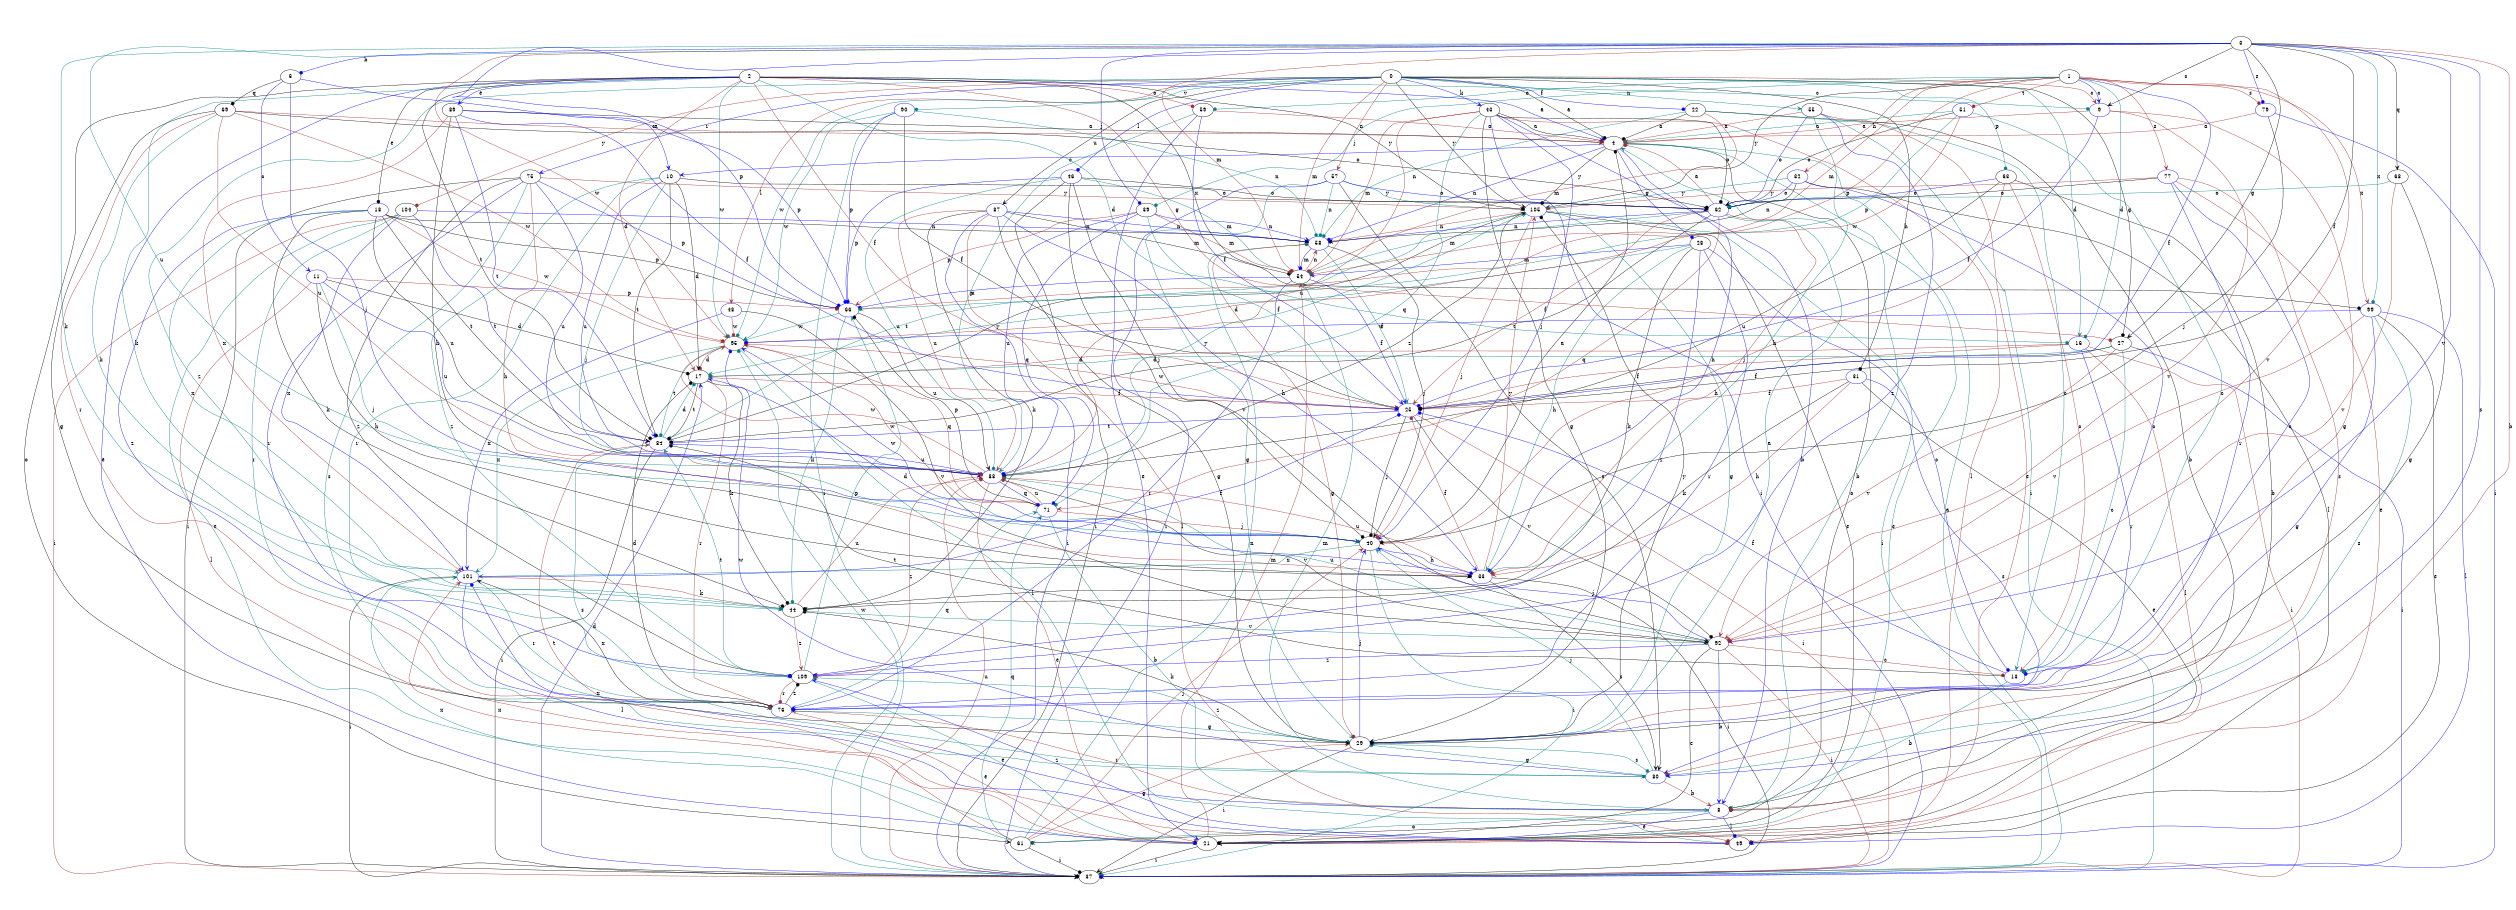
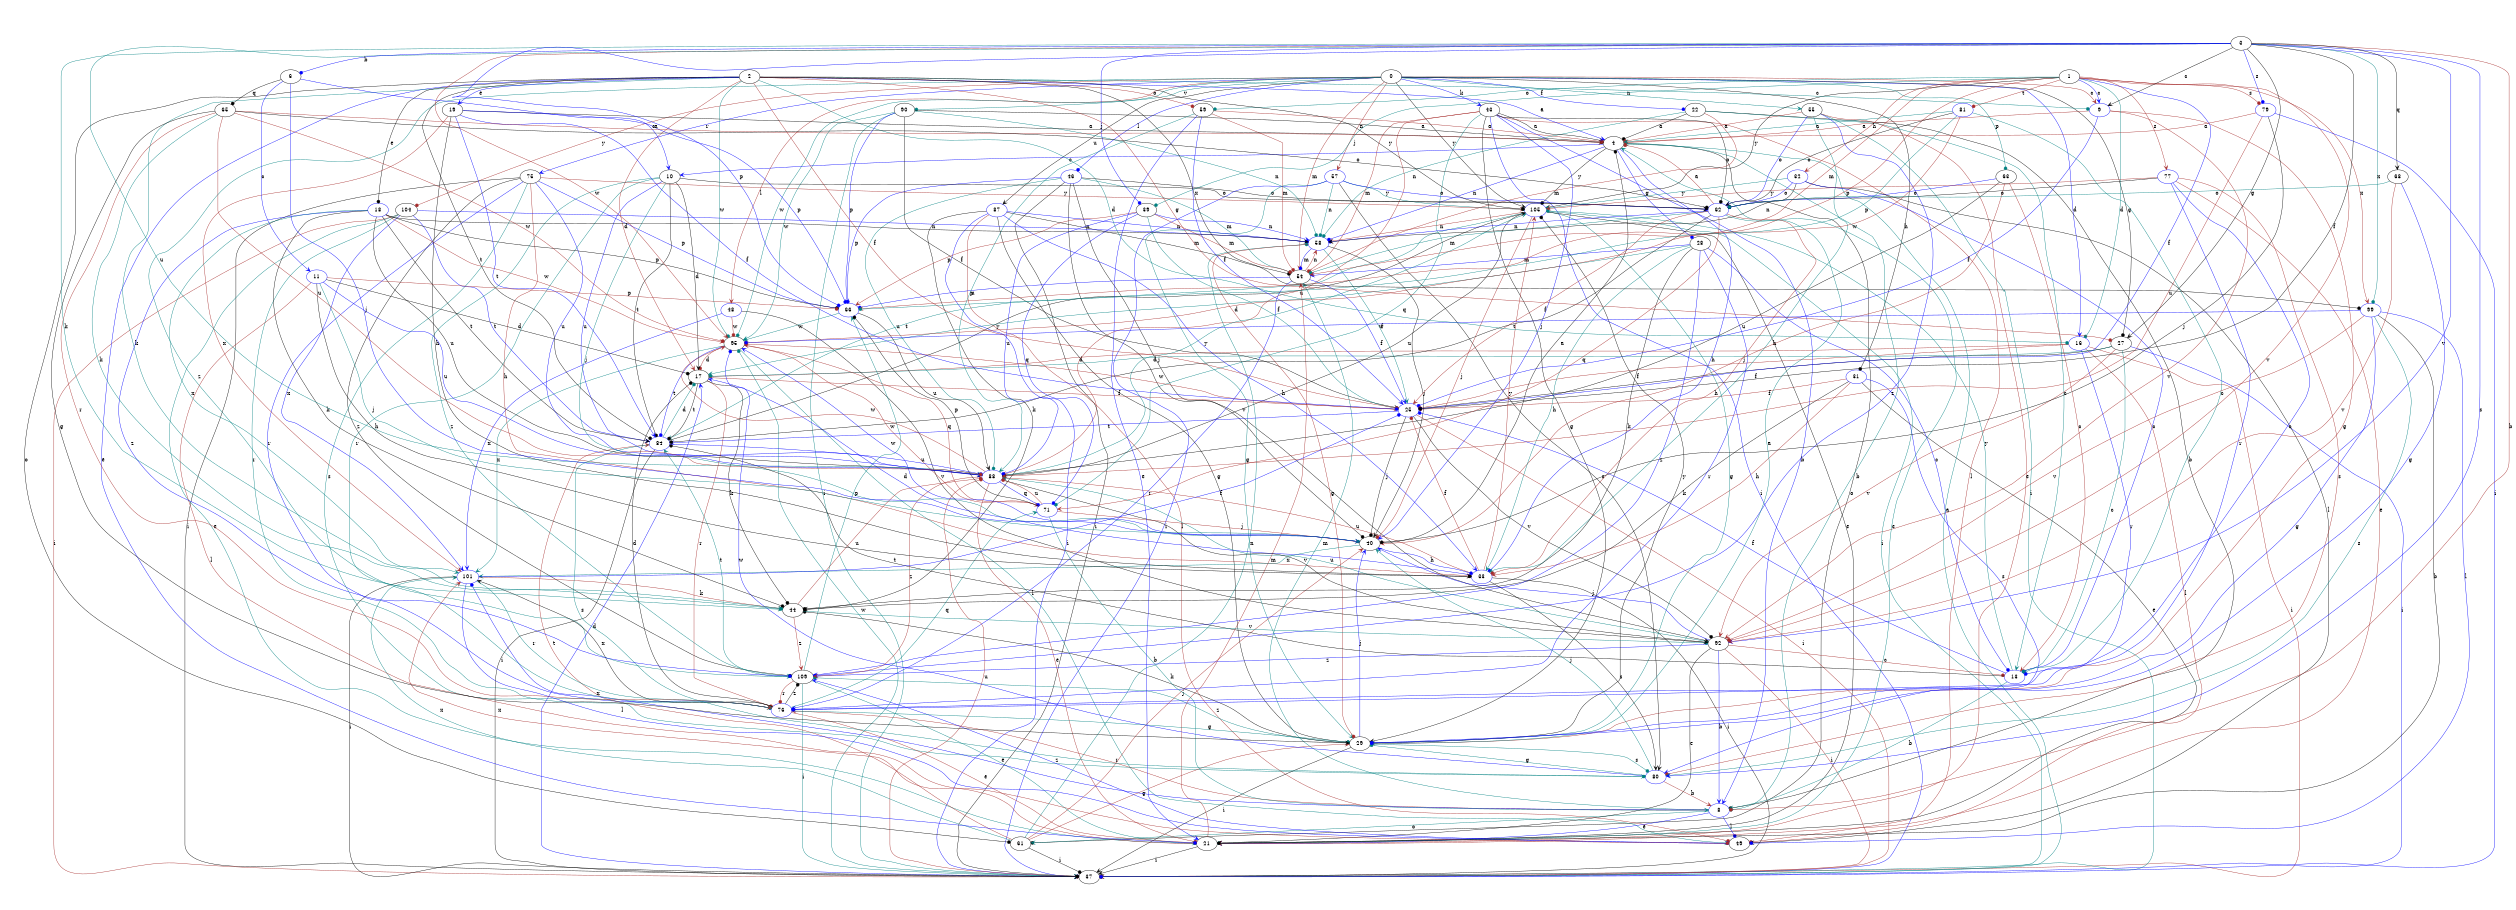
edge "3" -> "54": now "59" -> "54"
edge "0" -> "4": now "90" -> "4"
edge "0" -> "16": color teal -> blue
node "69": label "69" -> "65"
node "89": label "89" -> "19"
node "90": color blue -> black
node "51": label "51" -> "81"
edge "0" -> "109": arrowhead dot -> vee
edge "87" -> "88": now "79" -> "88"
edge "13" -> "105": added, label "y"
edge "105" -> "88": label "z" -> "u"
edge "95" -> "84": color teal -> blue
edge "66" -> "44": removed, label "k"
edge "2" -> "61": arrowhead vee -> dot
edge "99" -> "21": label "e" -> "b"
edge "63" -> "8": removed, label "b"
edge "61" -> "71": removed, label "q"
edge "68" -> "29": color black -> blue
edge "40" -> "37": now "109" -> "37"
